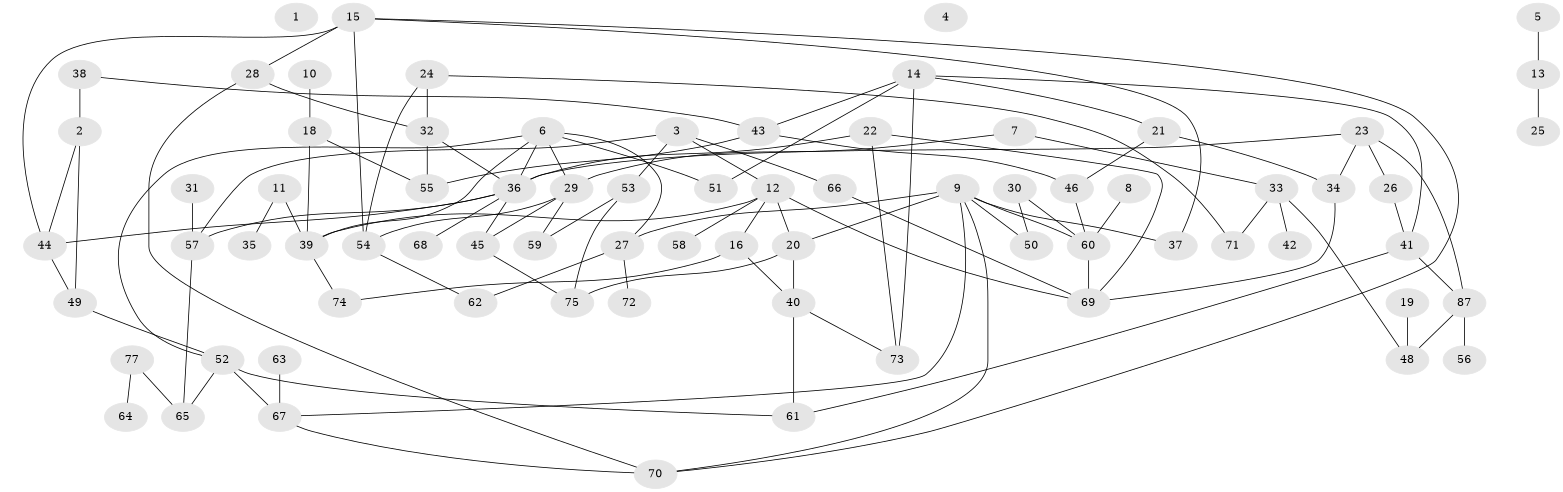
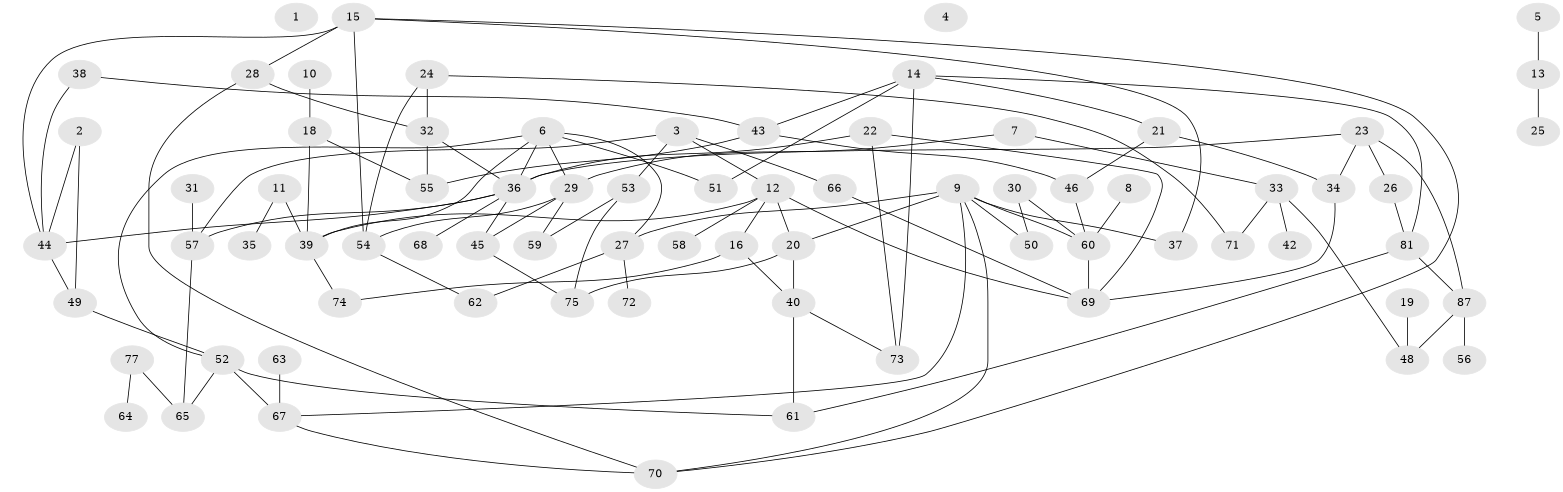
edge "38" -- "2": now "38" -- "44"
node "41": label "41" -> "81"
